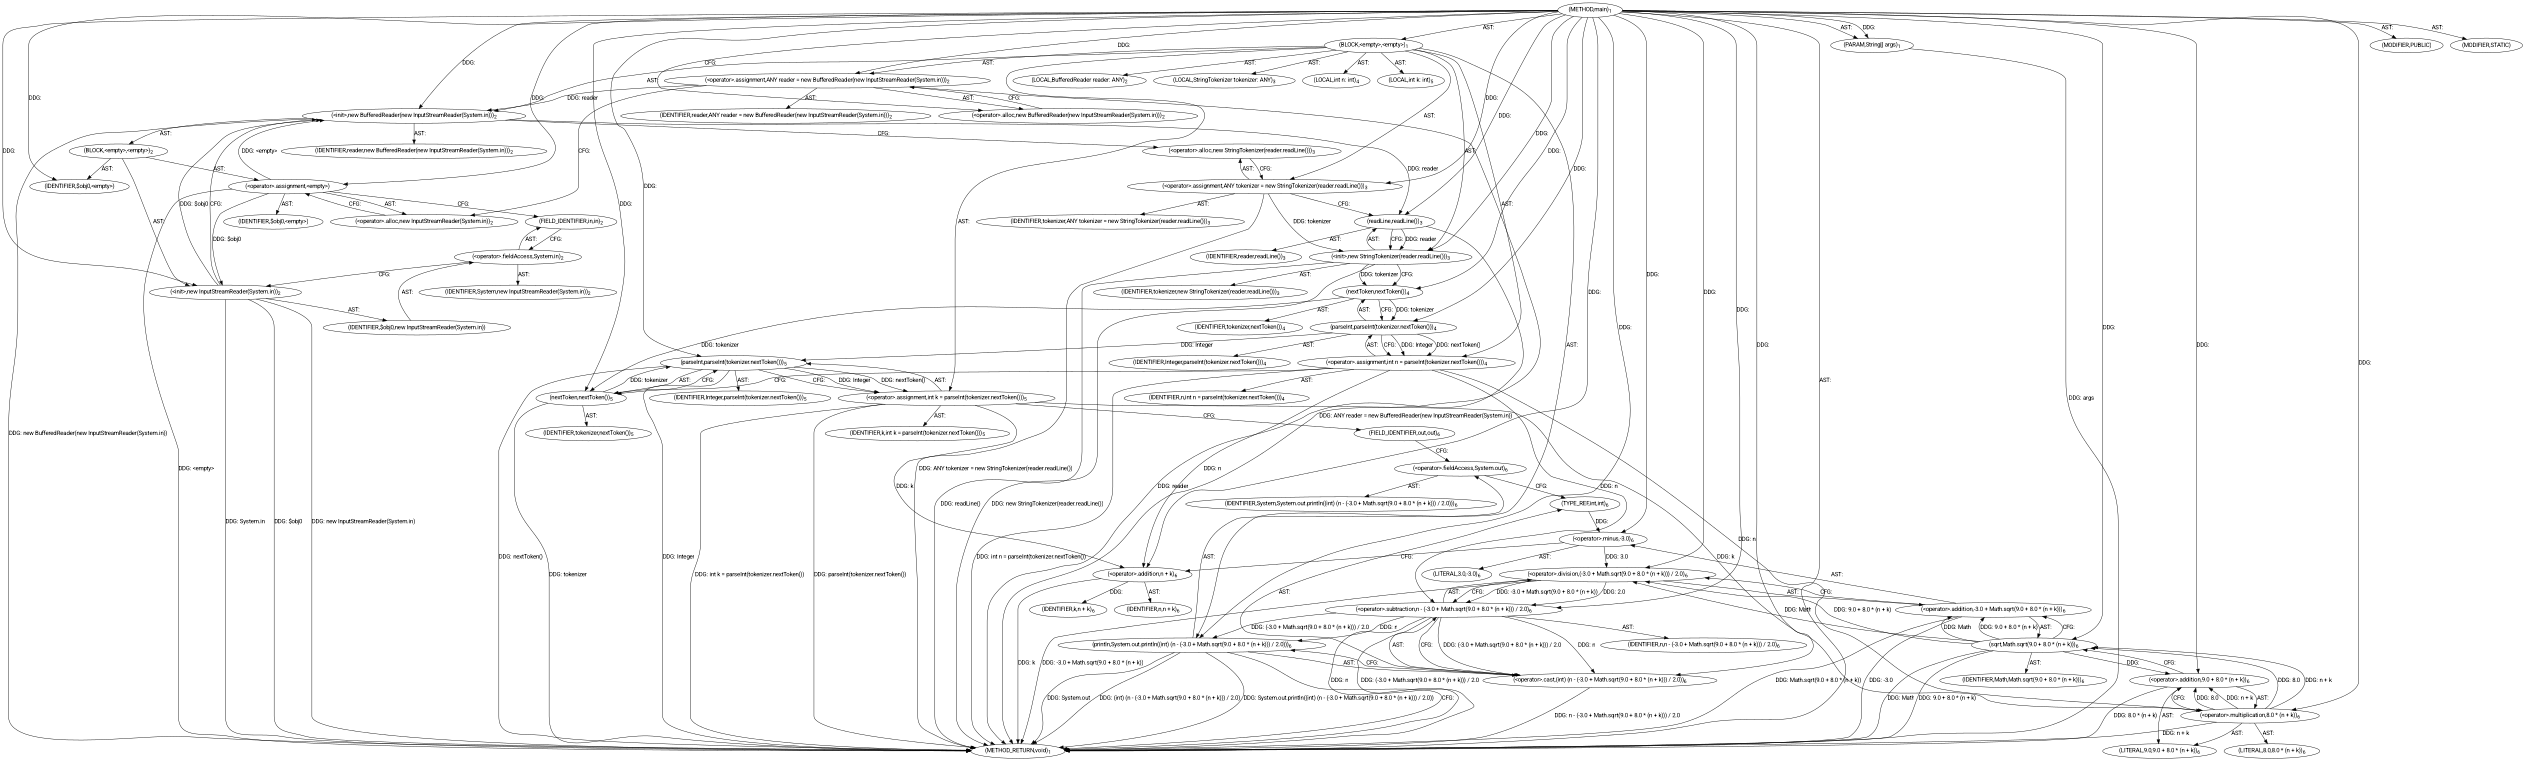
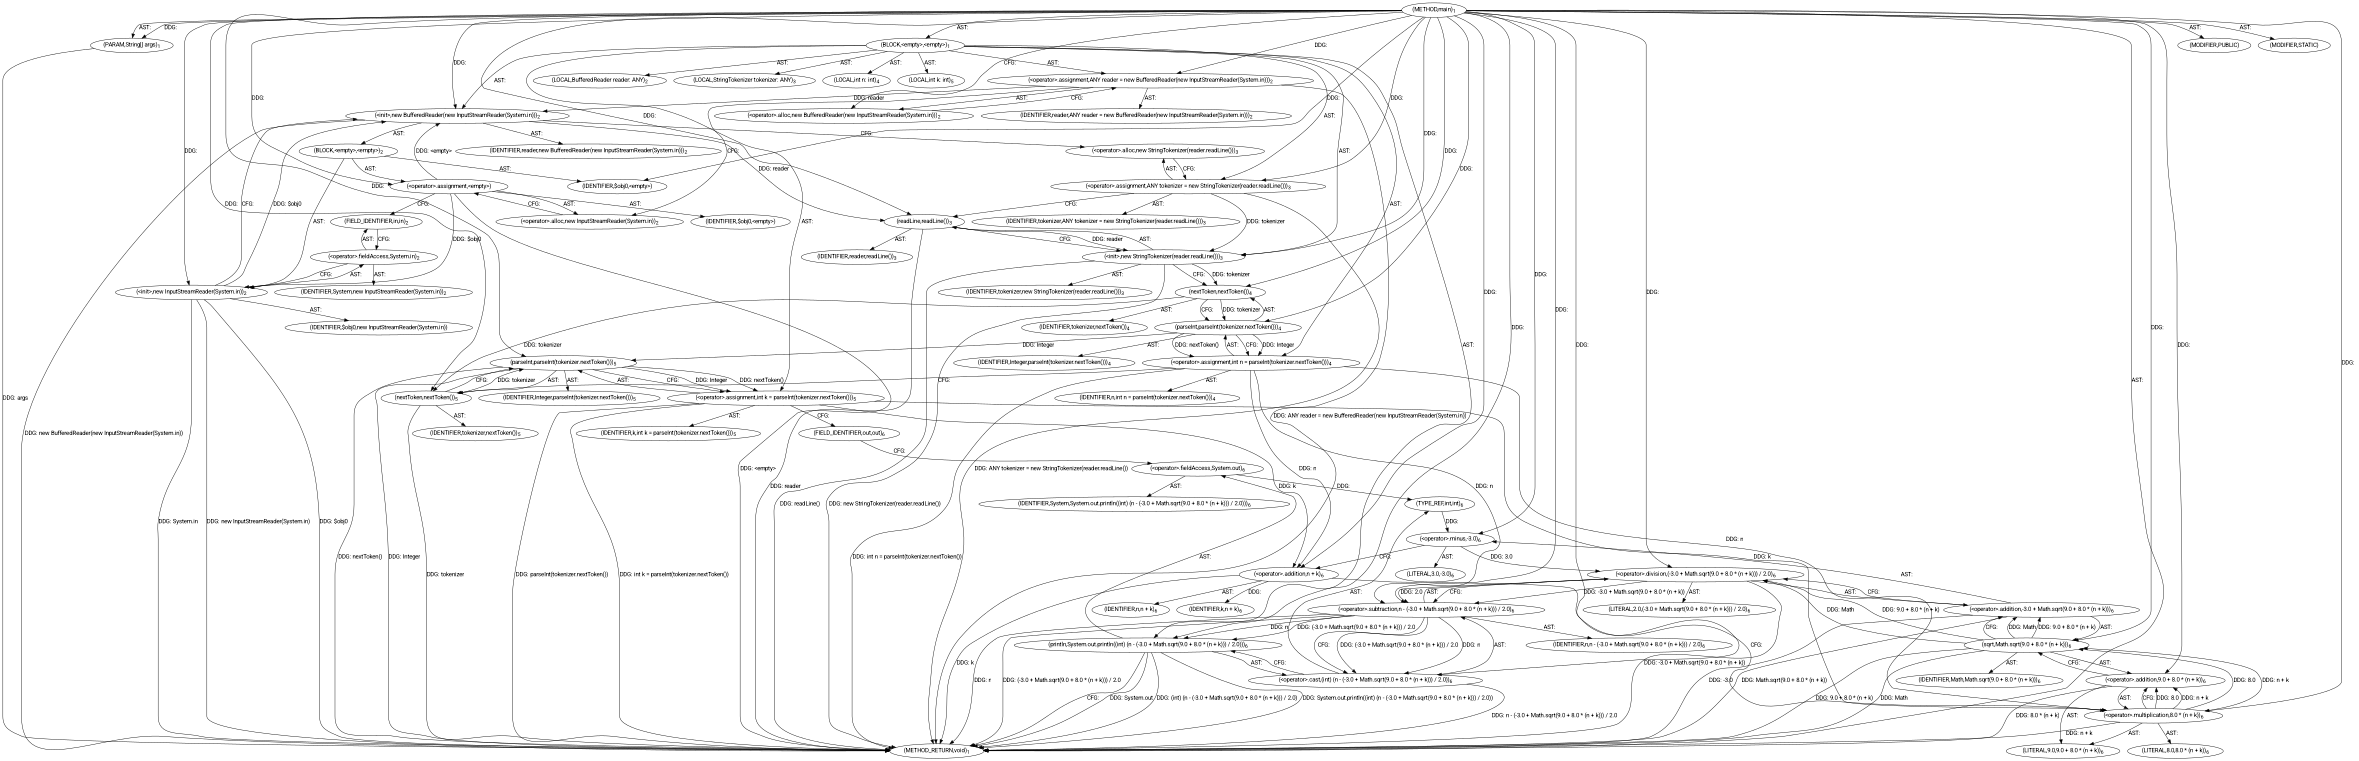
edge "(IDENTIFIER,$obj0,new InputStreamReader(System.in))" -> "(<operator>.fieldAccess,System.in)": now "(<init>,new InputStreamReader(System.in))" -> "(<operator>.fieldAccess,System.in)"
edge "(<operator>.fieldAccess,System.out)" -> "(TYPE_REF,int,int)": label "CFG: " -> "DDG: "
node "(LITERAL,2.0,(-3.0 + Math.sqrt(9.0 + 8.0 * (n + k))) / 2.0)": added
edge "(<operator>.addition,n + k)" -> "(<operator>.multiplication,8.0 * (n + k))": added, label "CFG:"
edge "(sqrt,Math.sqrt(9.0 + 8.0 * (n + k)))" -> "(<operator>.addition,9.0 + 8.0 * (n + k))": label "DDG: " -> "AST: "
